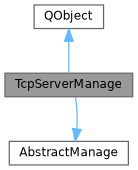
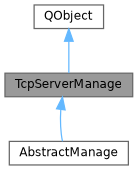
edge "TcpServerManage" -> "AbstractManage": reversed
